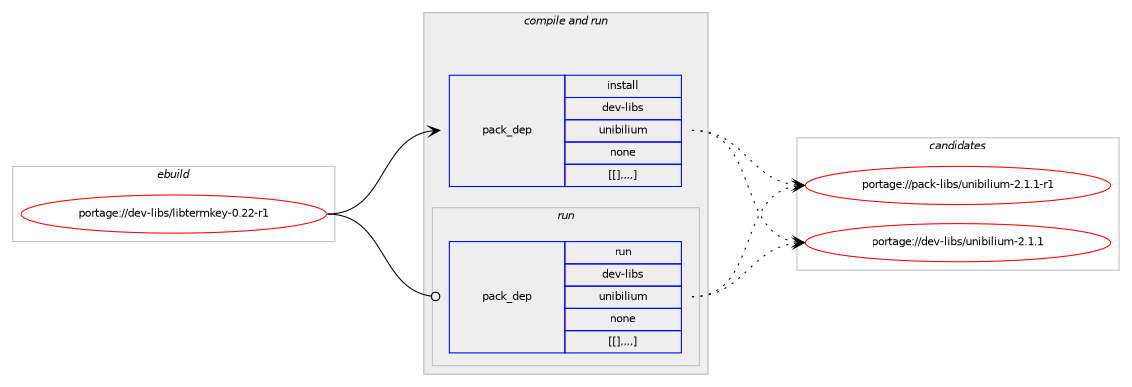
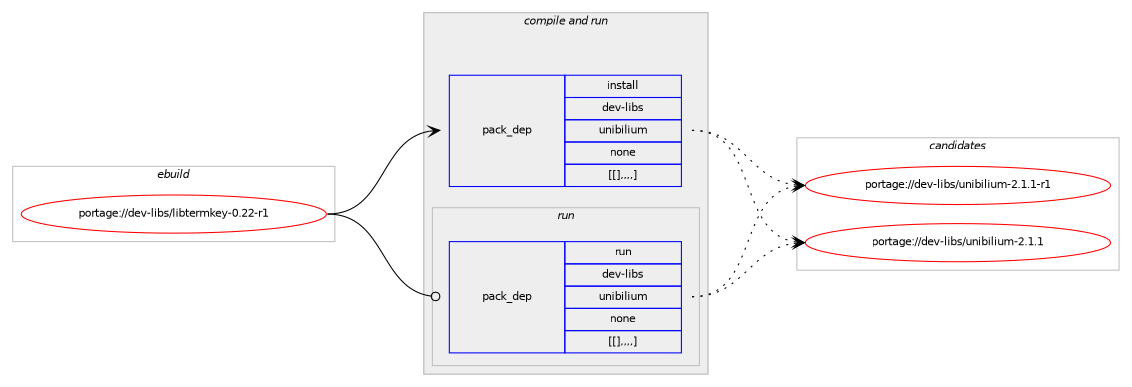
node "portage://pack-libs/unibilium-2.1.1-r1": label "portage://pack-libs/unibilium-2.1.1-r1" -> "portage://dev-libs/unibilium-2.1.1-r1"
